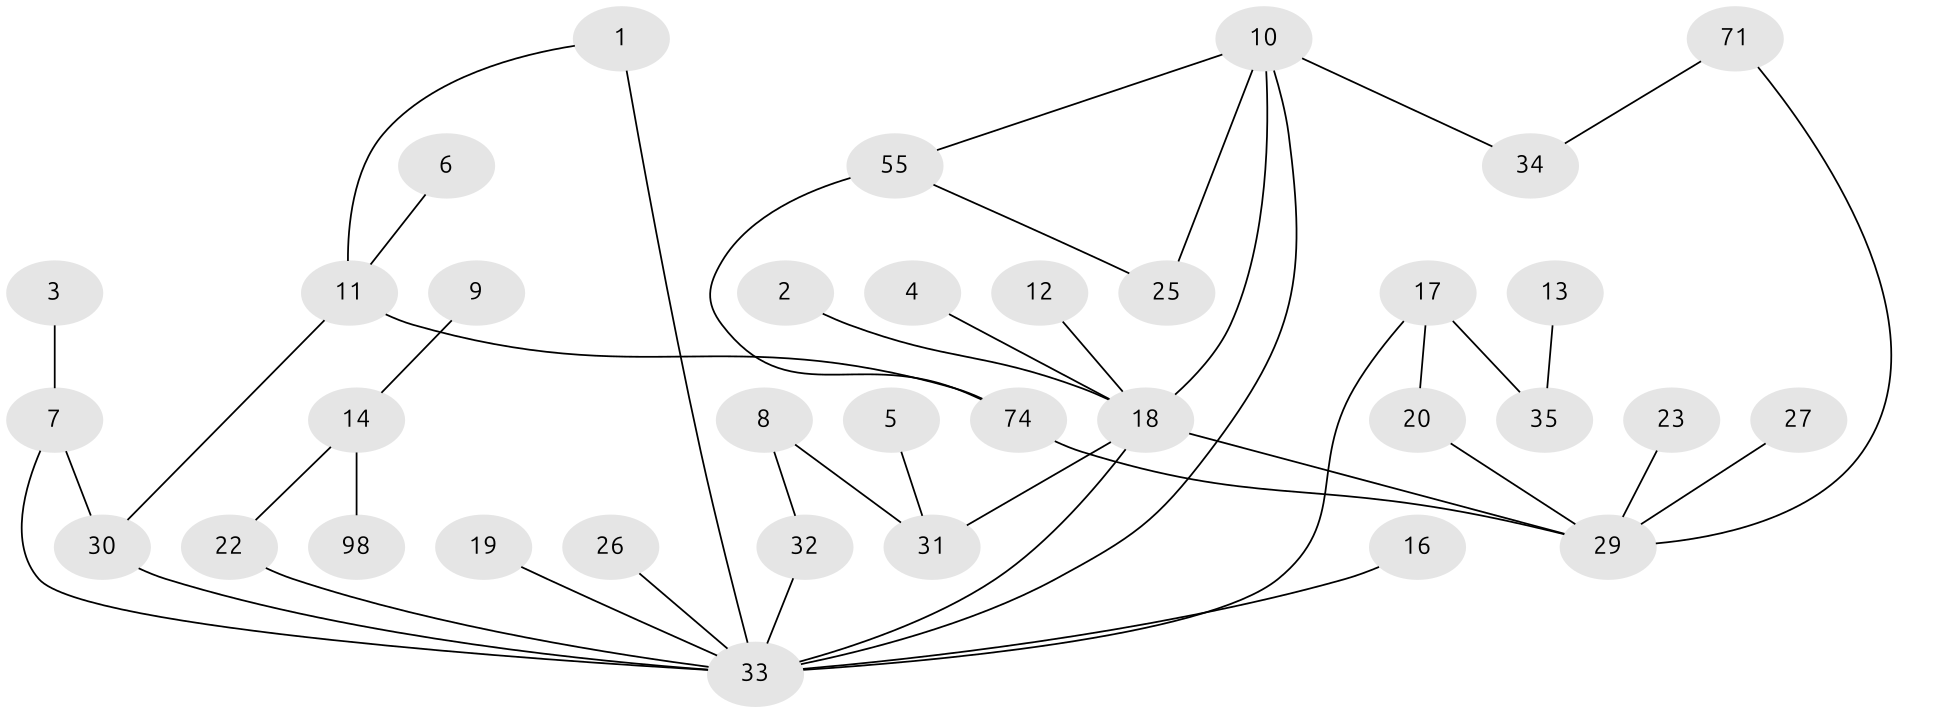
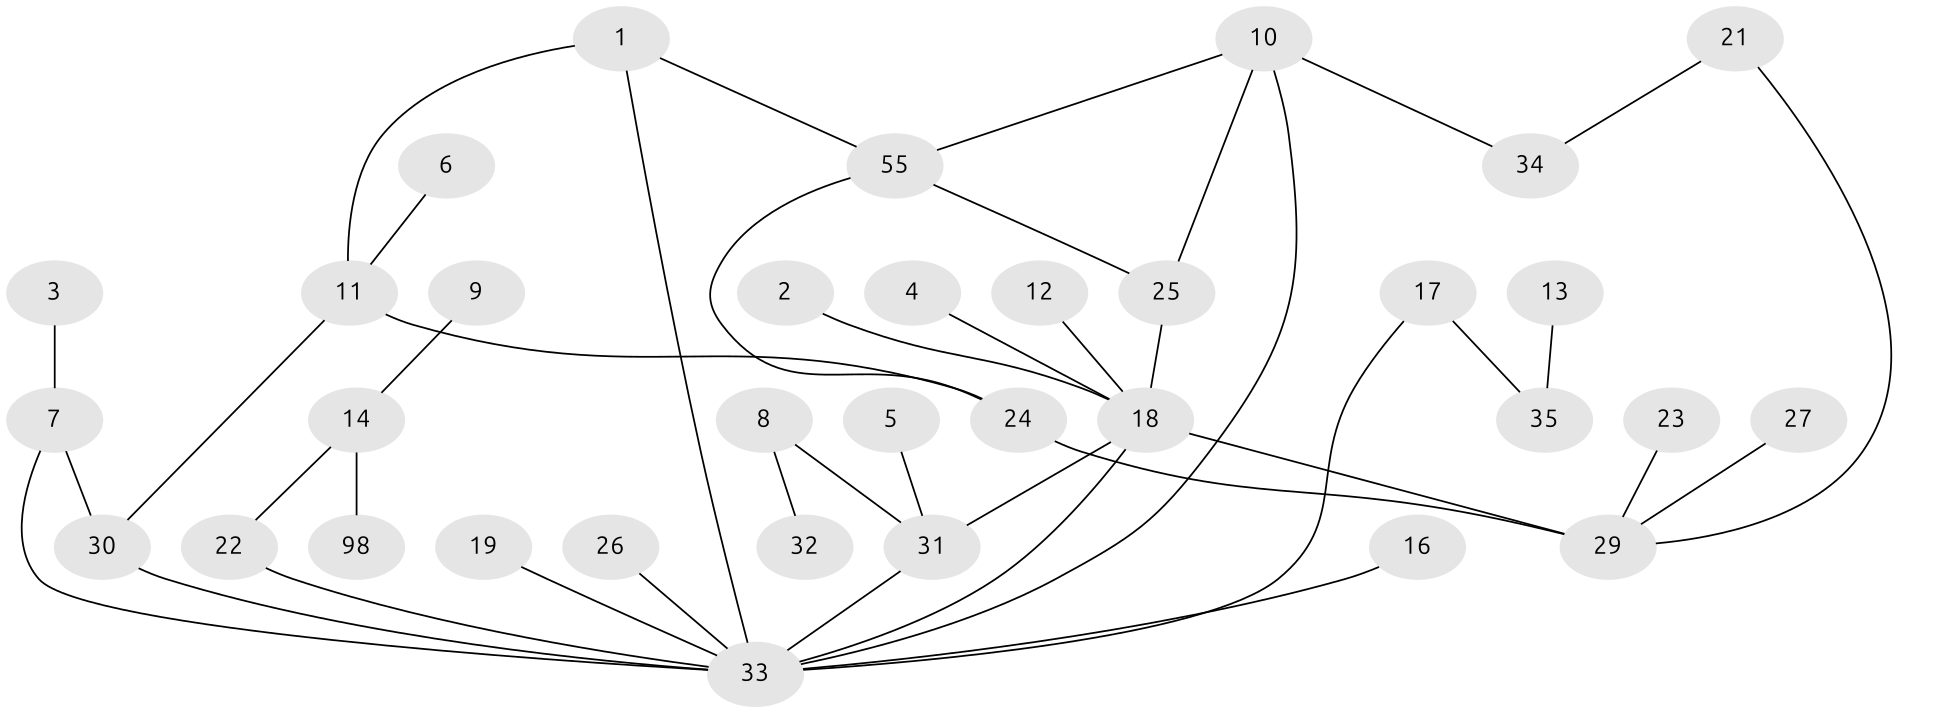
node "71": label "71" -> "21"
edge "1" -- "55": added
edge "10" -- "18": now "25" -- "18"
node "74": label "74" -> "24"
node "20": removed
edge "32" -- "33": now "31" -- "33"
